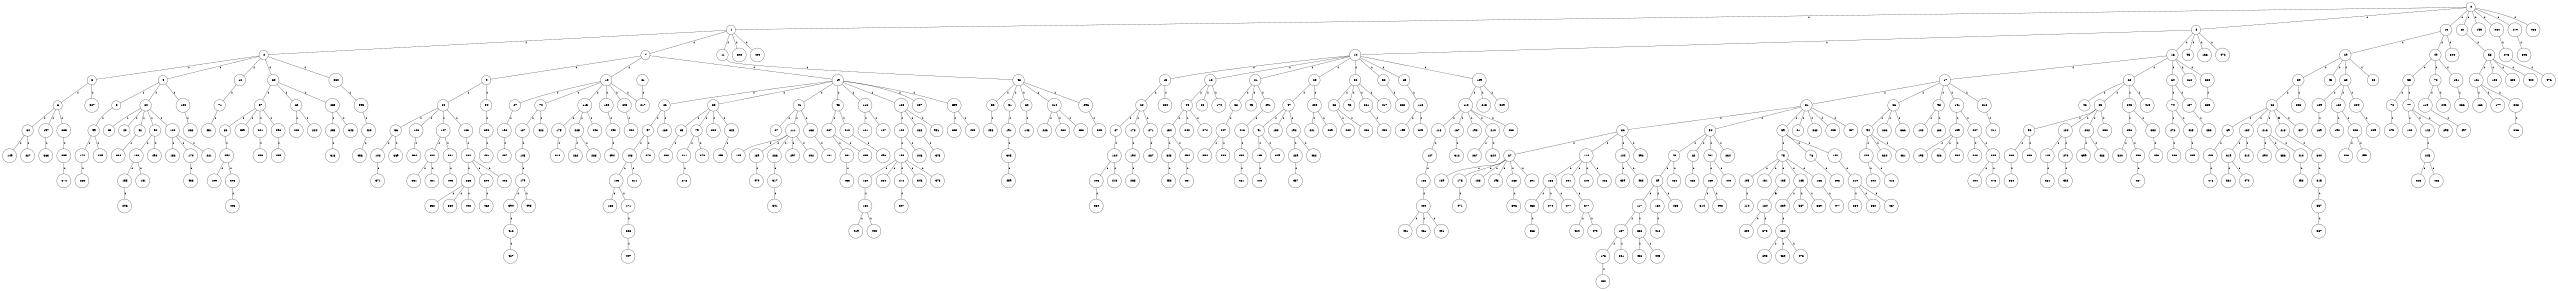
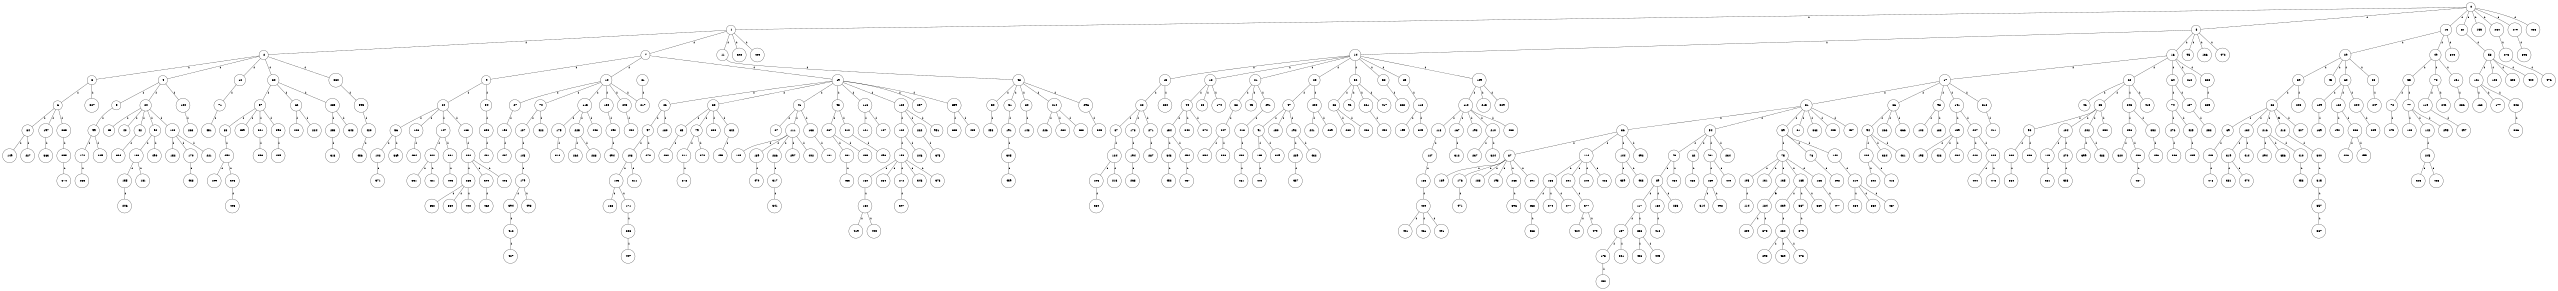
node "803": label "803" -> "203"
node "247": added
node "379": added
